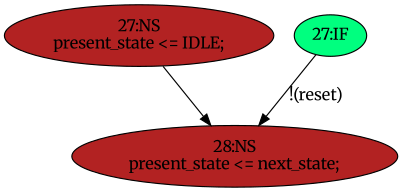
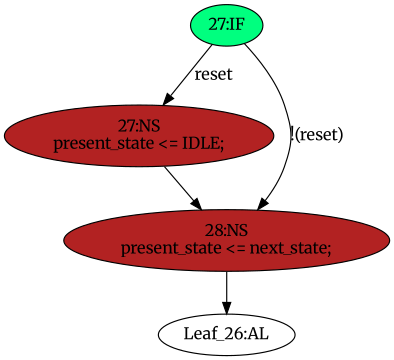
edge "27:IF" -> "27:NS present_state <= IDLE;": added, label "reset"
node "Leaf_26:AL": added
